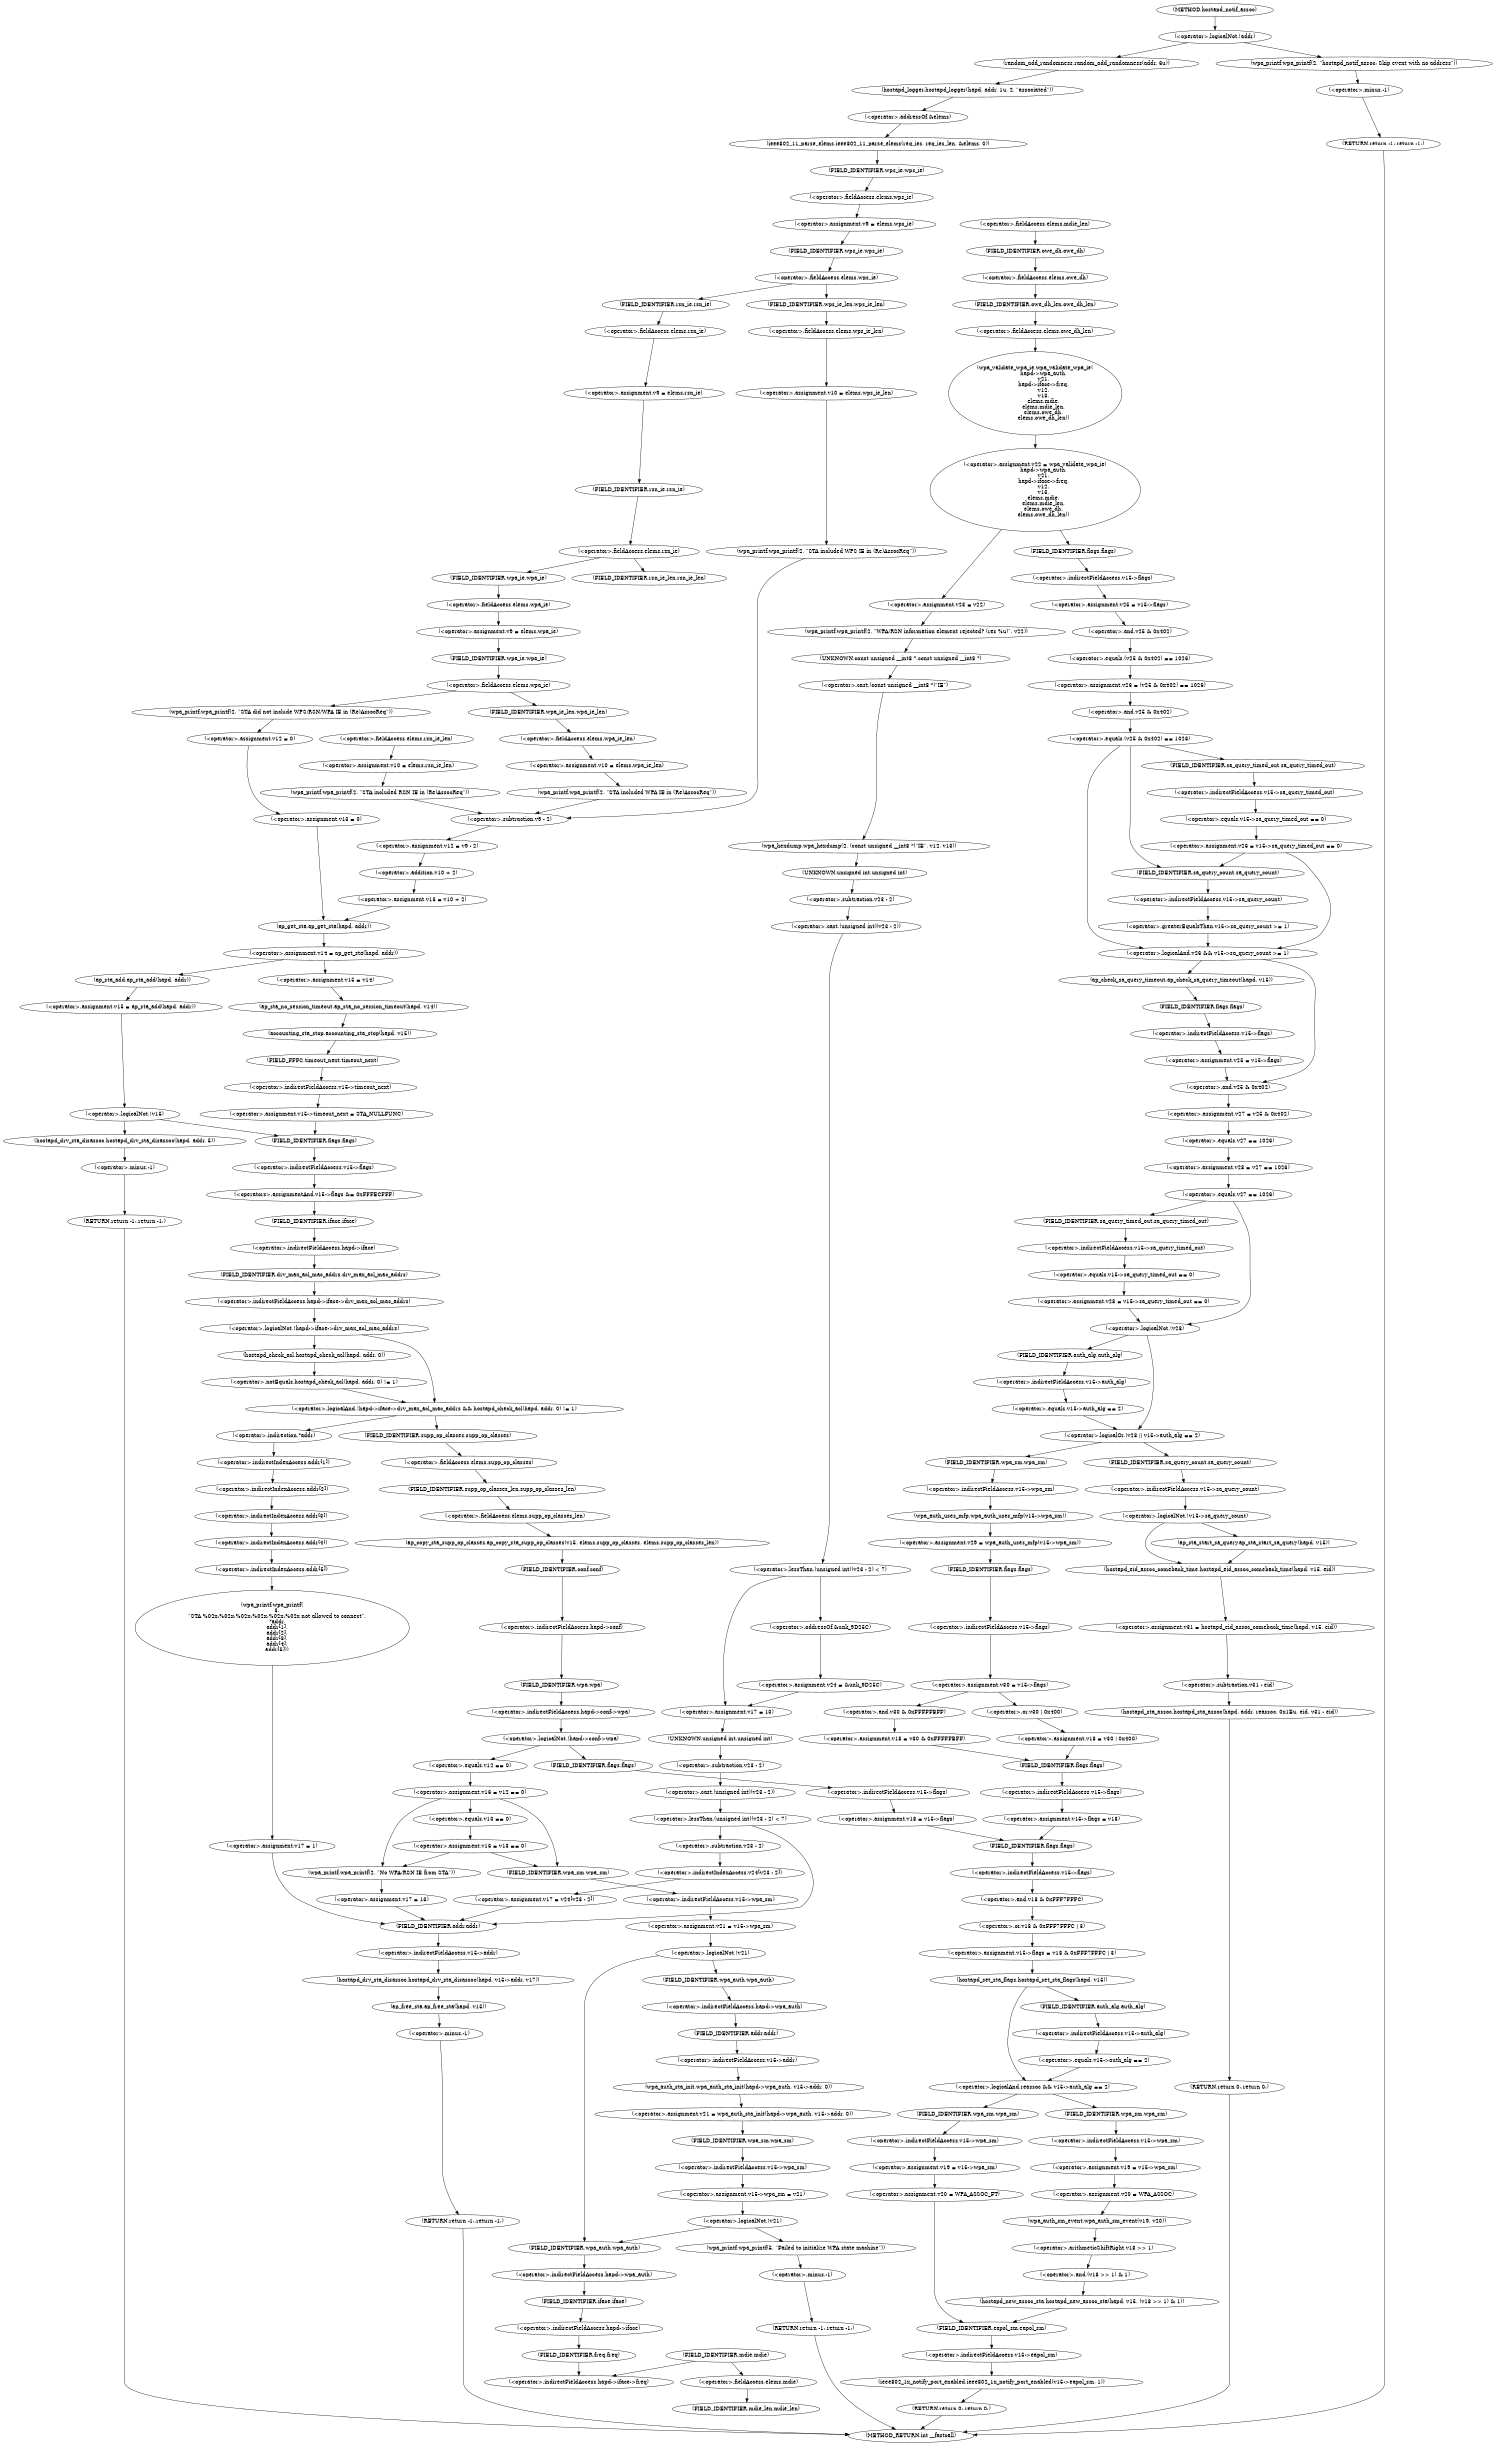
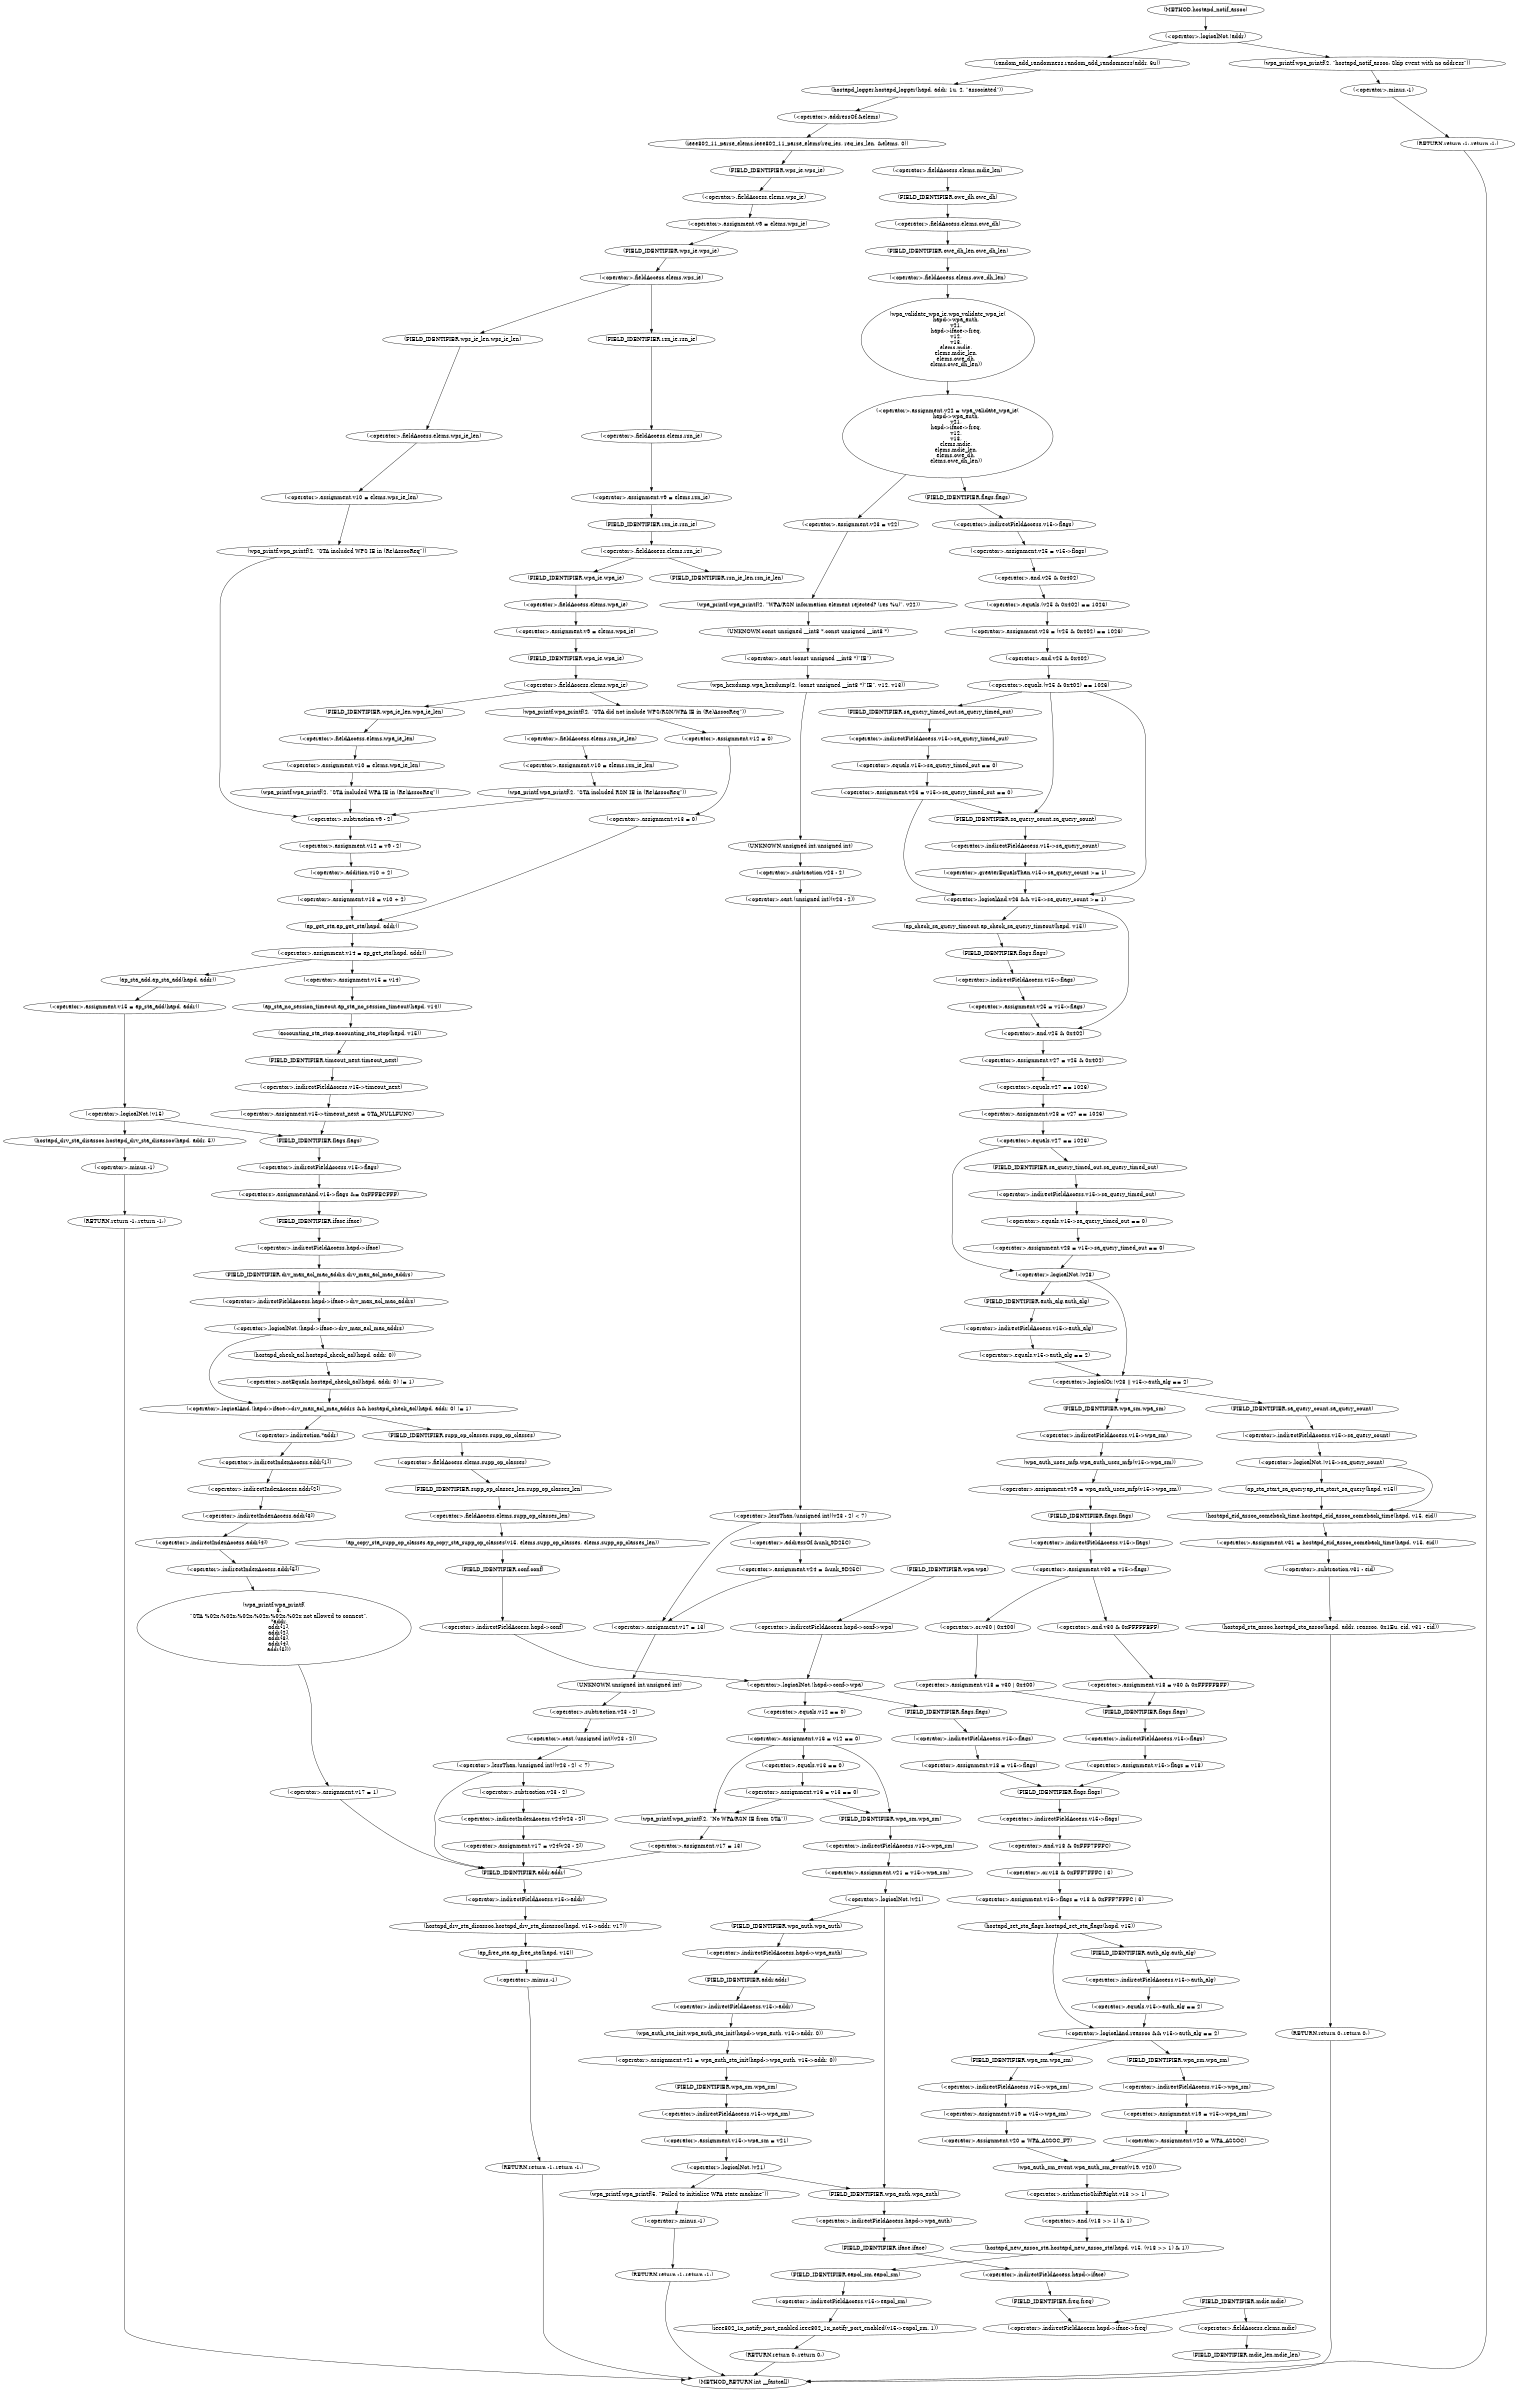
node "(FIELD_FFFC,timeout_next,timeout_next)": label "(FIELD_FFFC,timeout_next,timeout_next)" -> "(FIELD_IDENTIFIER,timeout_next,timeout_next)"
edge "(<operator>.indirectFieldAccess,hapd->conf)" -> "(FIELD_IDENTIFIER,wpa,wpa)": now "(<operator>.indirectFieldAccess,hapd->conf)" -> "(<operator>.logicalNot,!hapd->conf->wpa)"
edge "(<operator>.assignment,v20 = WPA_ASSOC_FT)" -> "(FIELD_IDENTIFIER,eapol_sm,eapol_sm)": now "(<operator>.assignment,v20 = WPA_ASSOC_FT)" -> "(wpa_auth_sm_event,wpa_auth_sm_event(v19, v20))"
